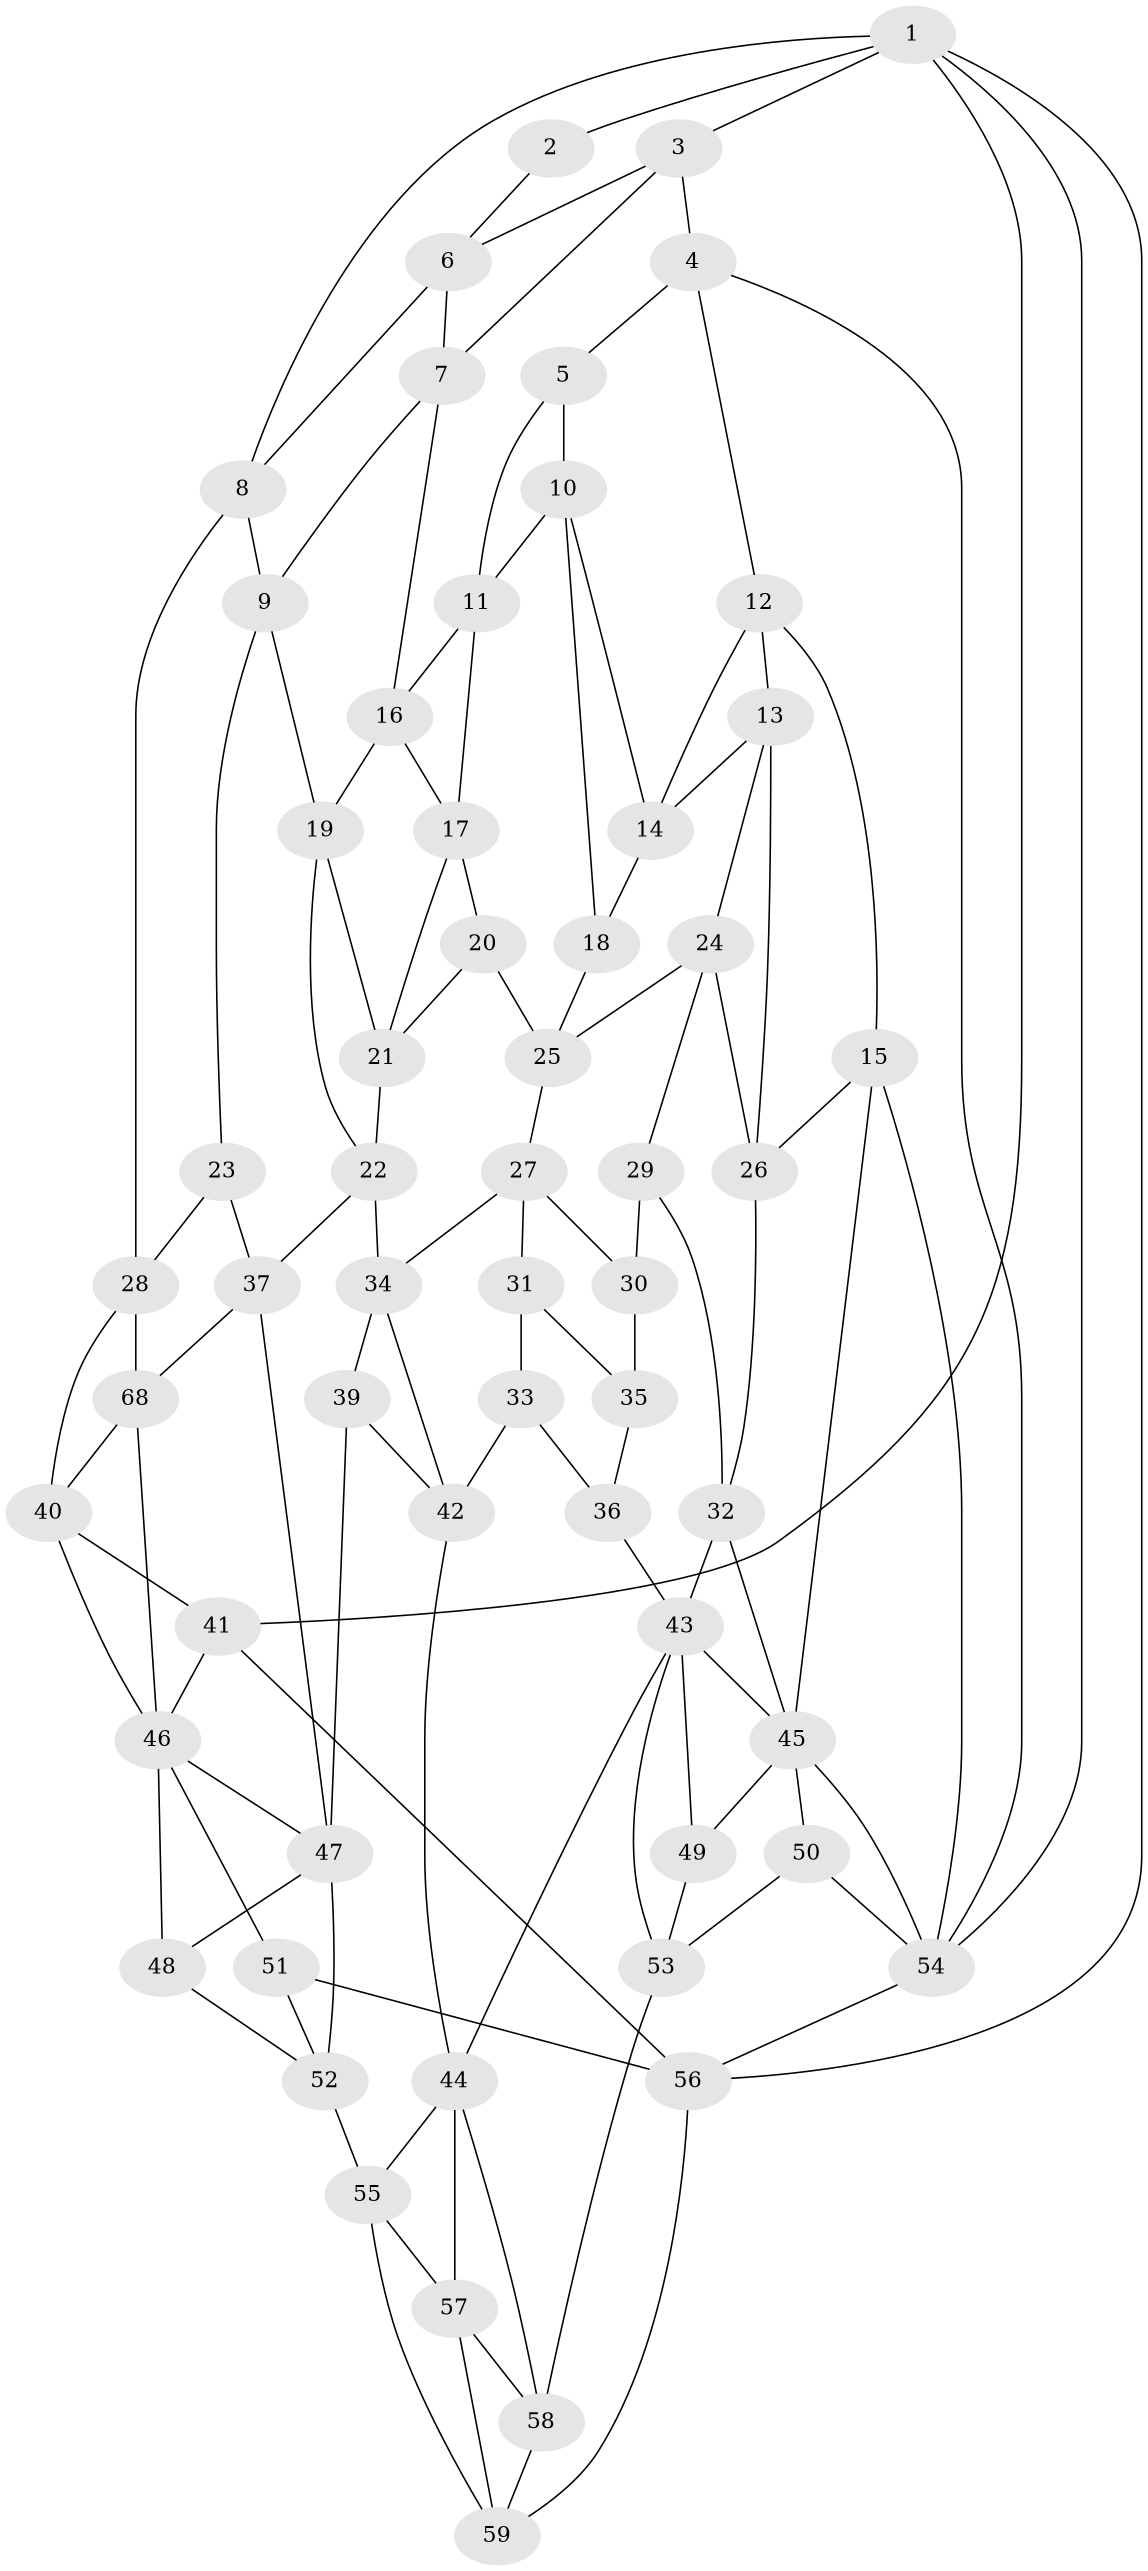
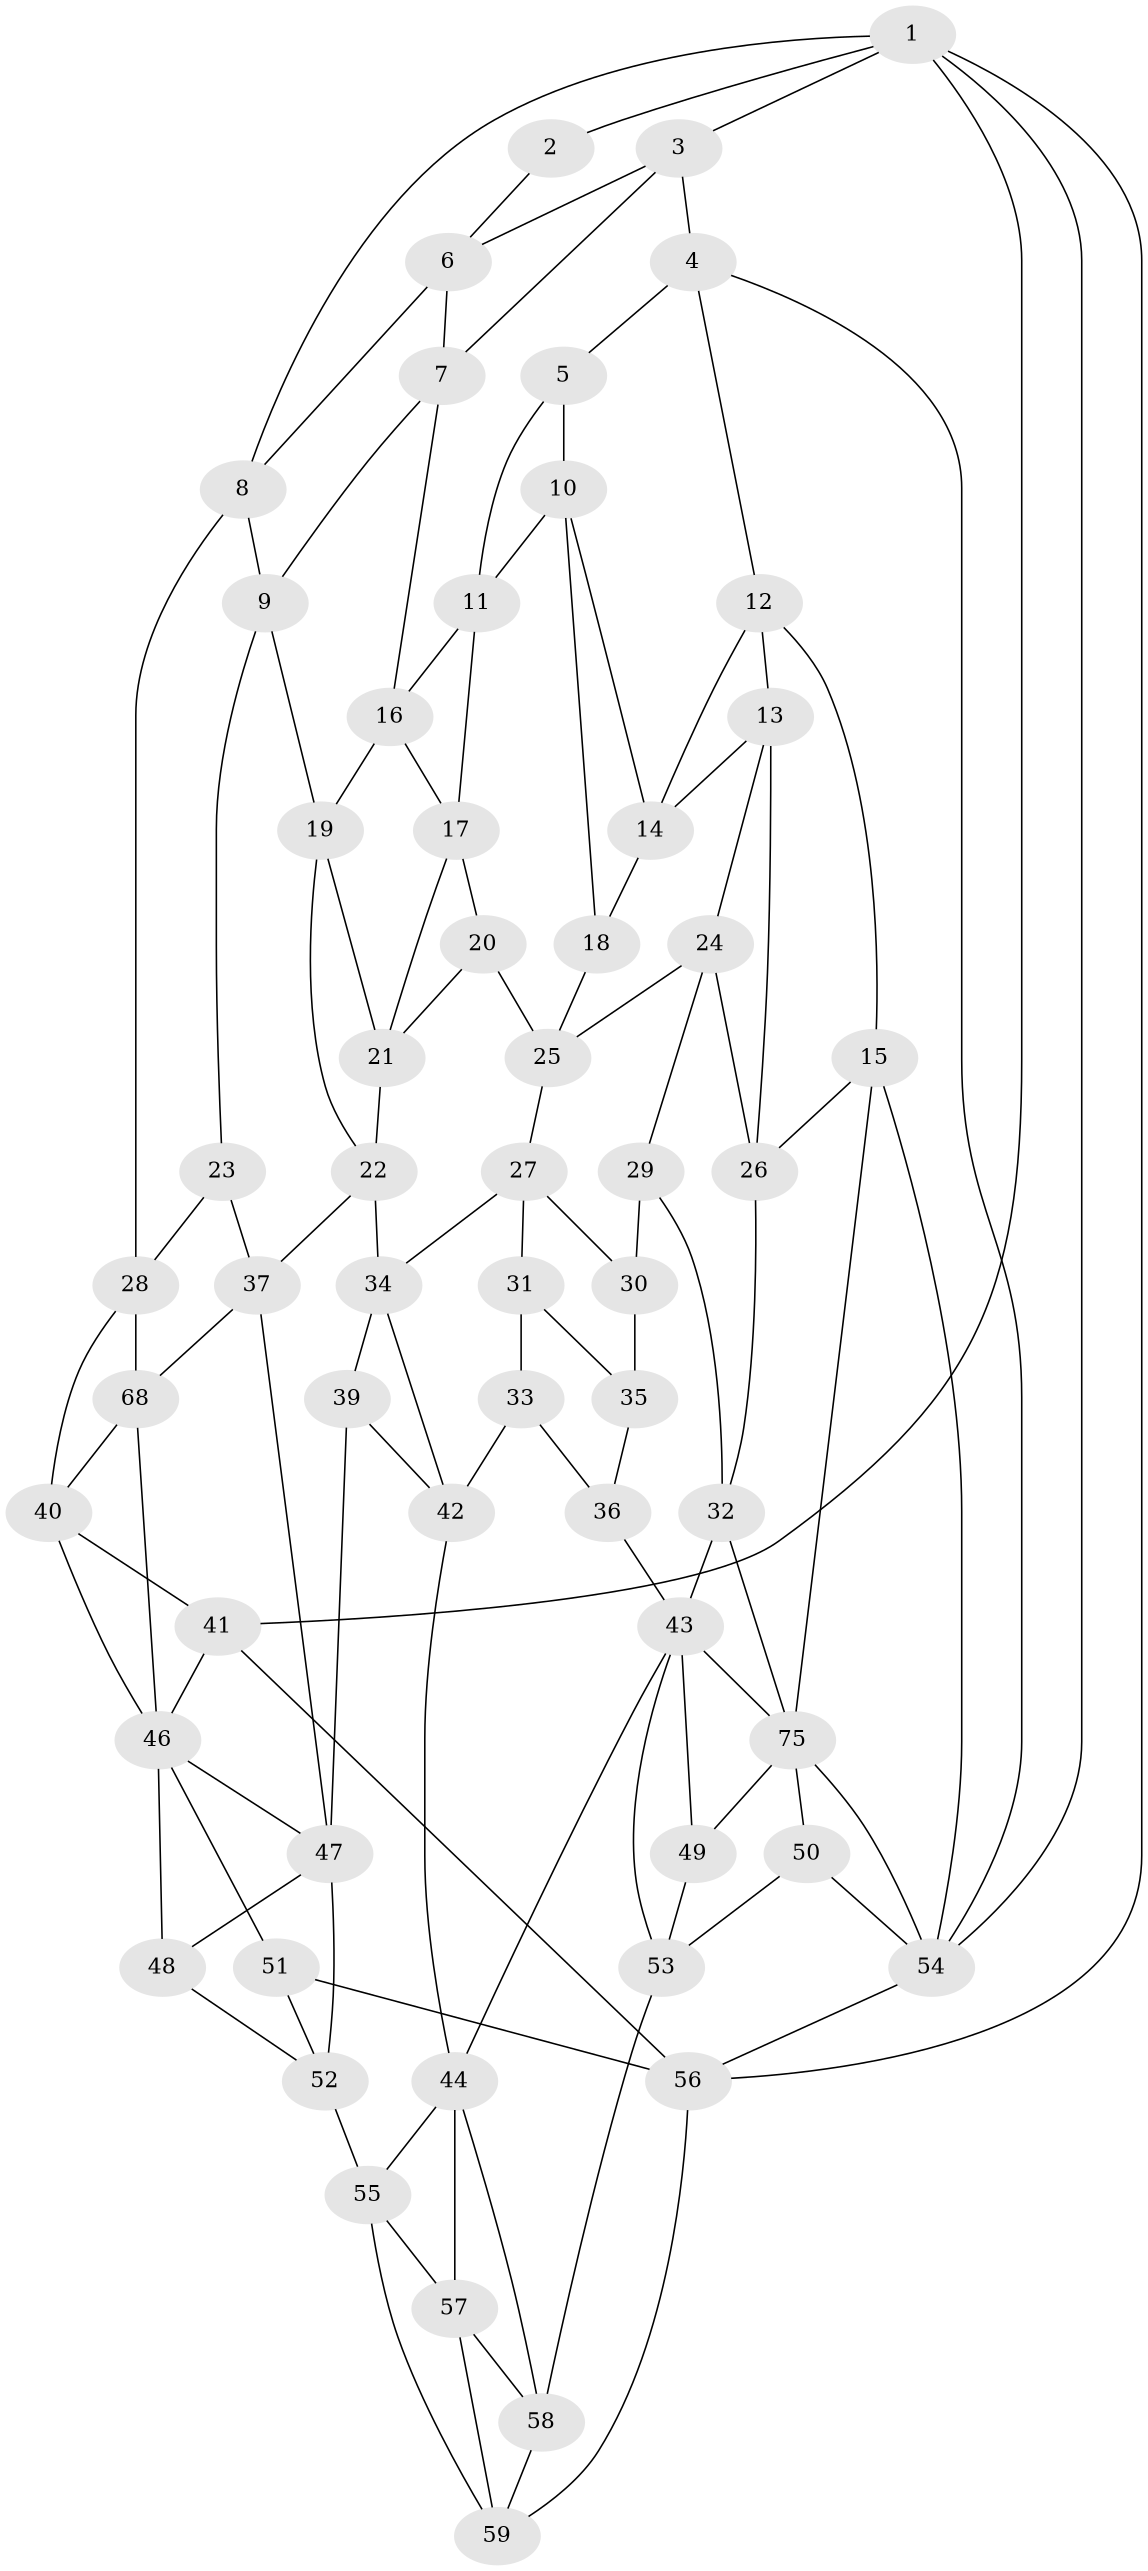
node "45": label "45" -> "75"
